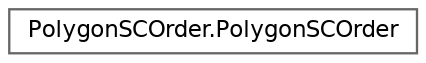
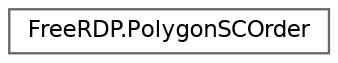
node "PolygonSCOrder.PolygonSCOrder": label "PolygonSCOrder.PolygonSCOrder" -> "FreeRDP.PolygonSCOrder"
